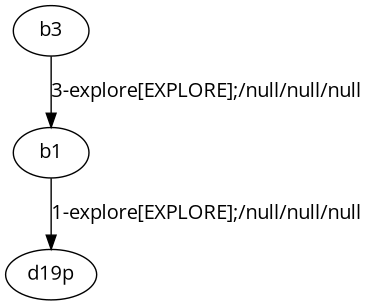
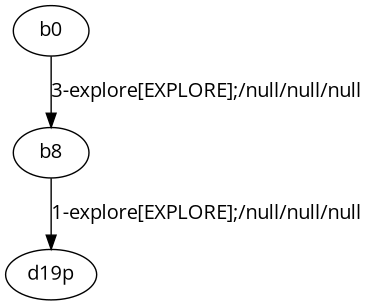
node "b3": label "b3" -> "b0"
node "b1": label "b1" -> "b8"
